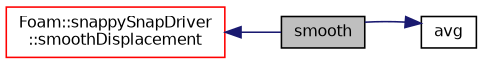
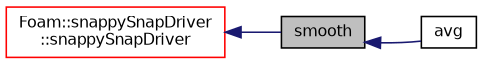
edge "smooth" -> "avg": reversed
node "Foam::snappySnapDriver ::smoothDisplacement": label "Foam::snappySnapDriver ::smoothDisplacement" -> "Foam::snappySnapDriver ::snappySnapDriver"
